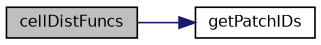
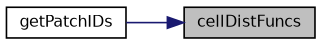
edge "cellDistFuncs" -> "getPatchIDs": reversed
